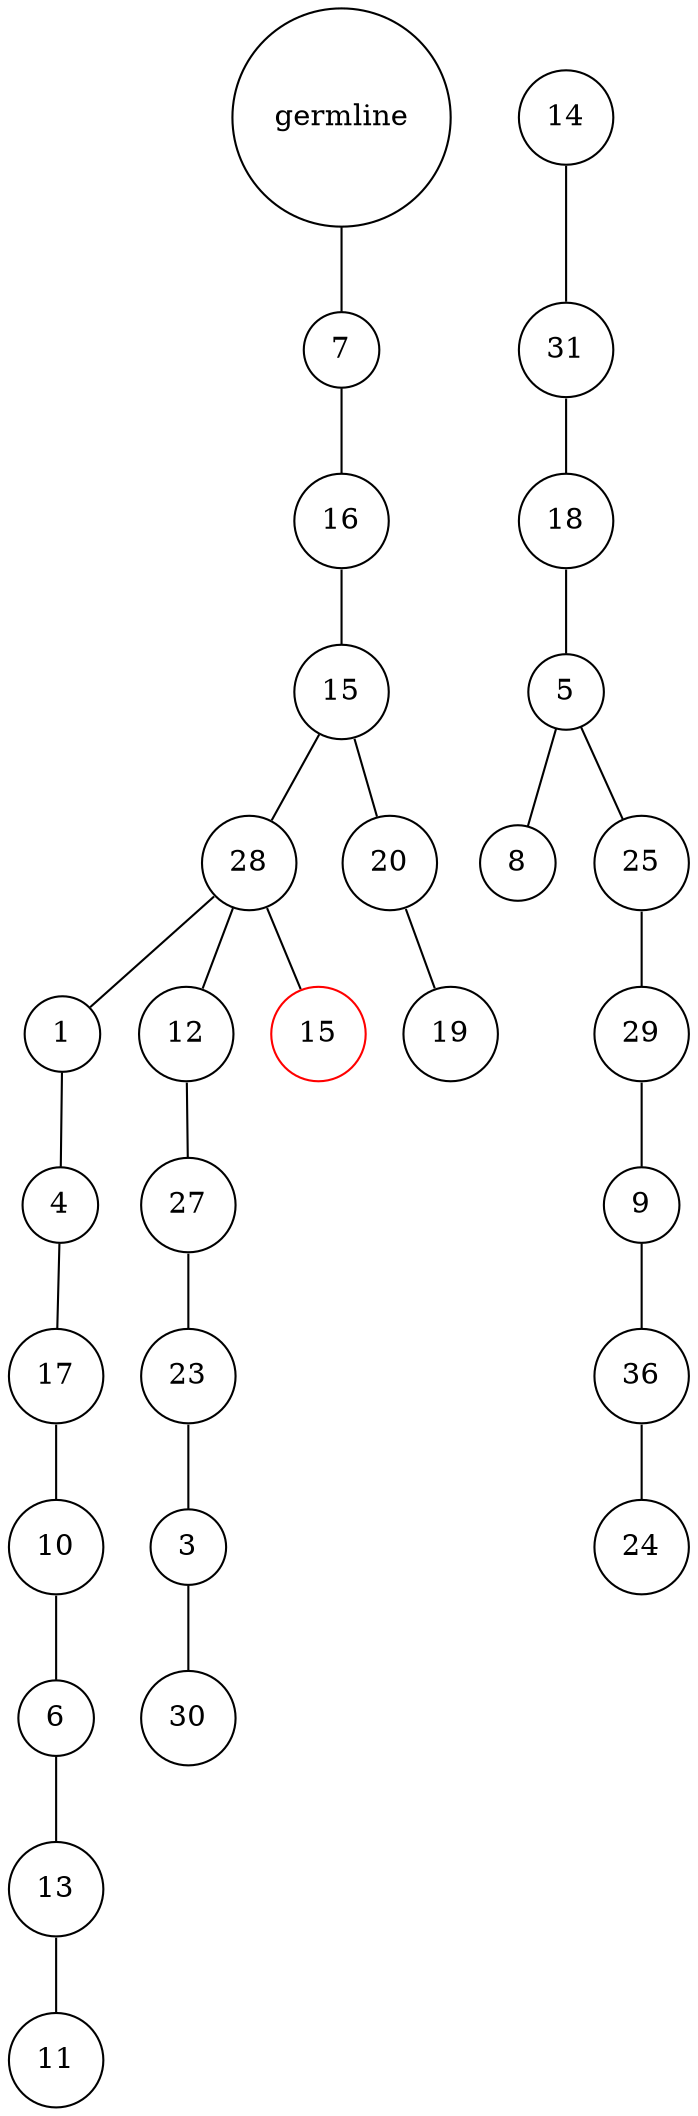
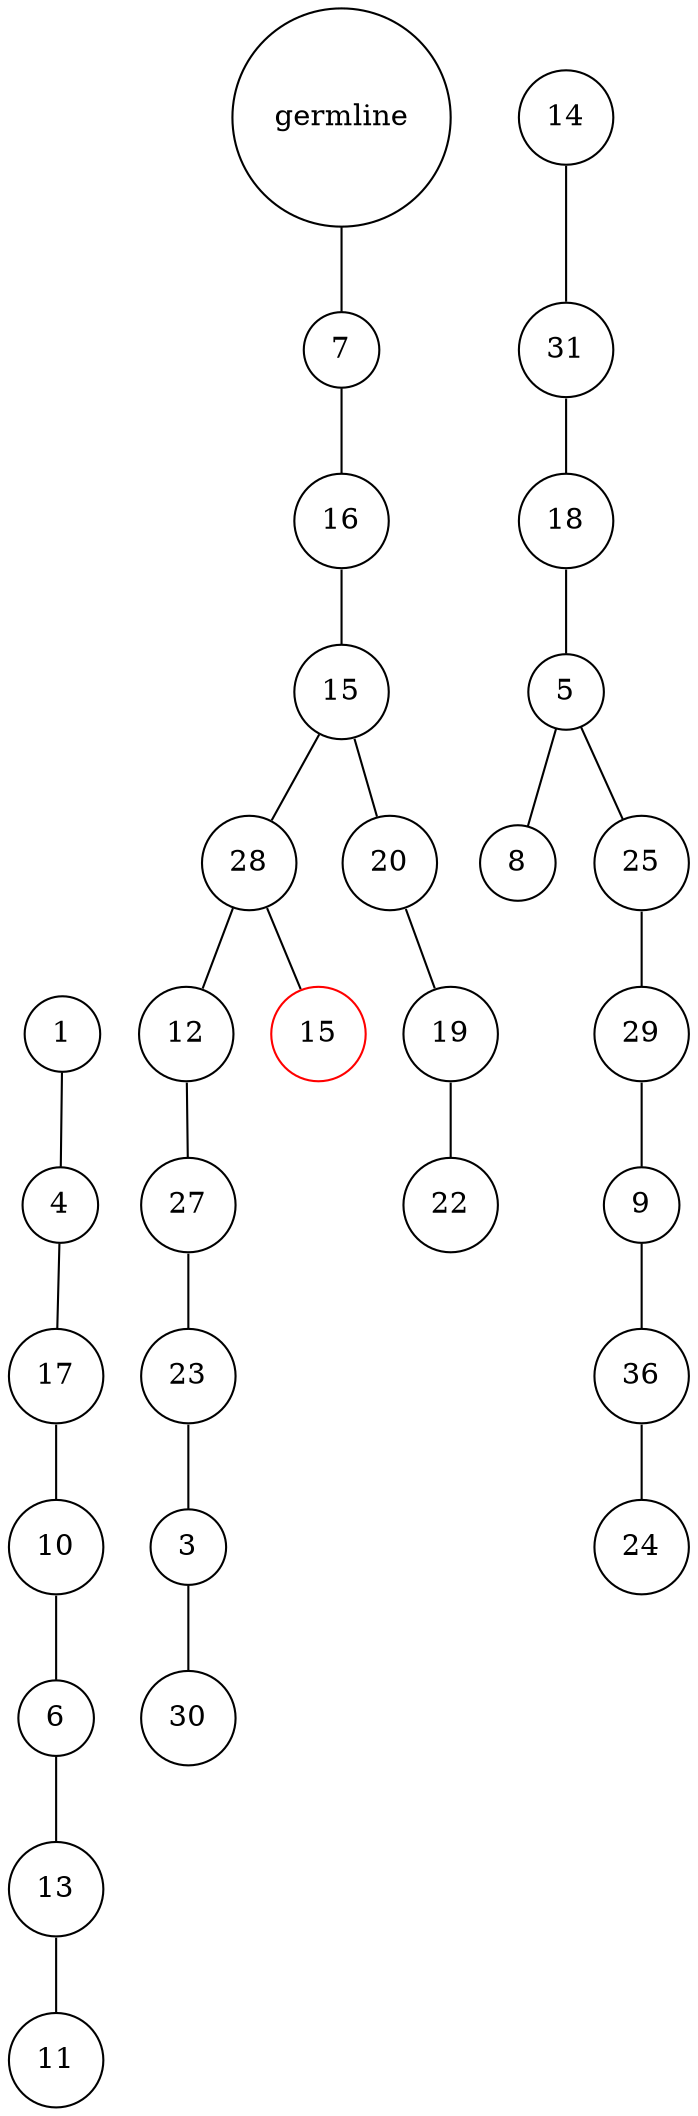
edge "28" -- "1": removed
node "22": added
